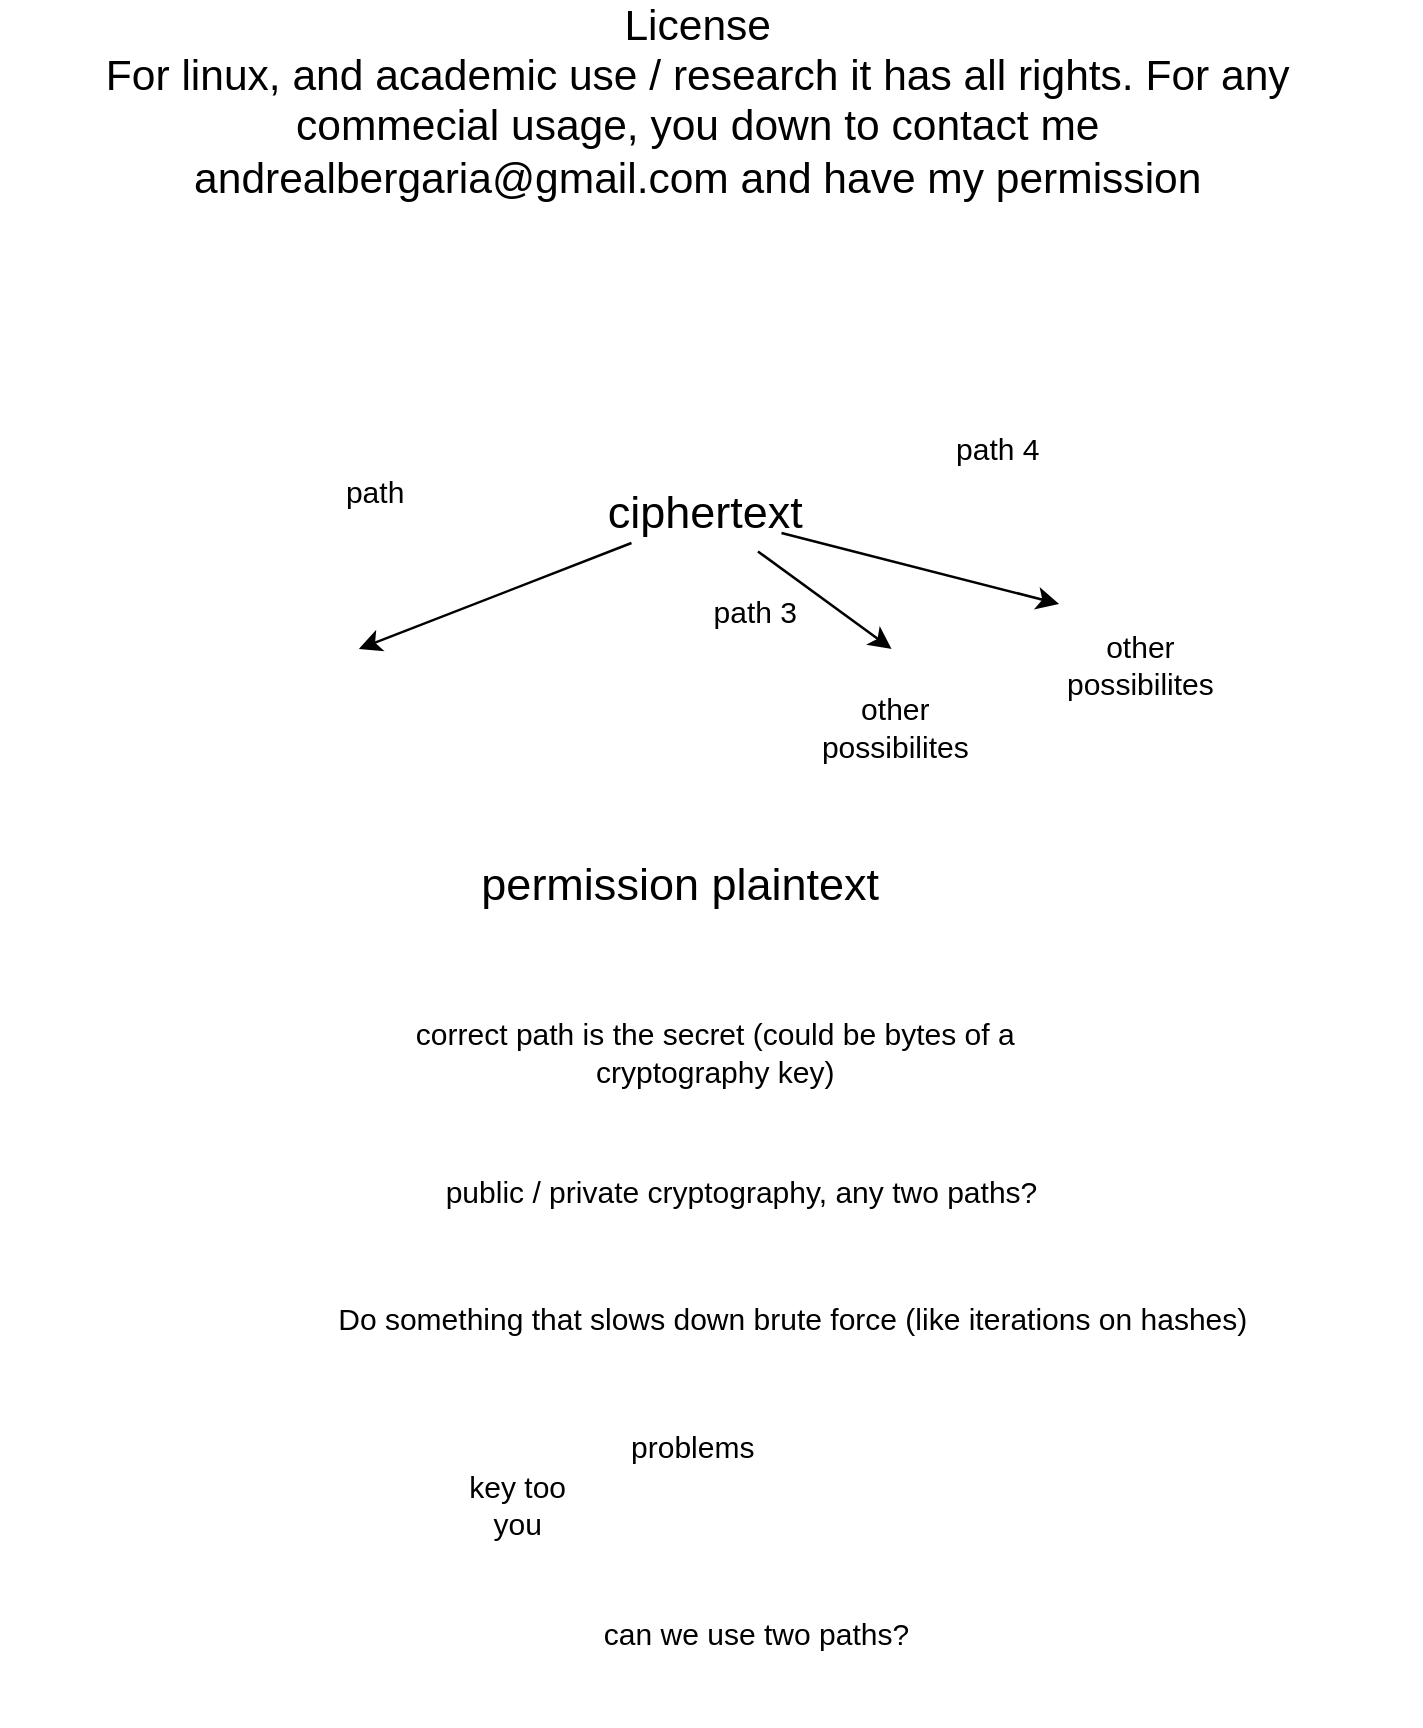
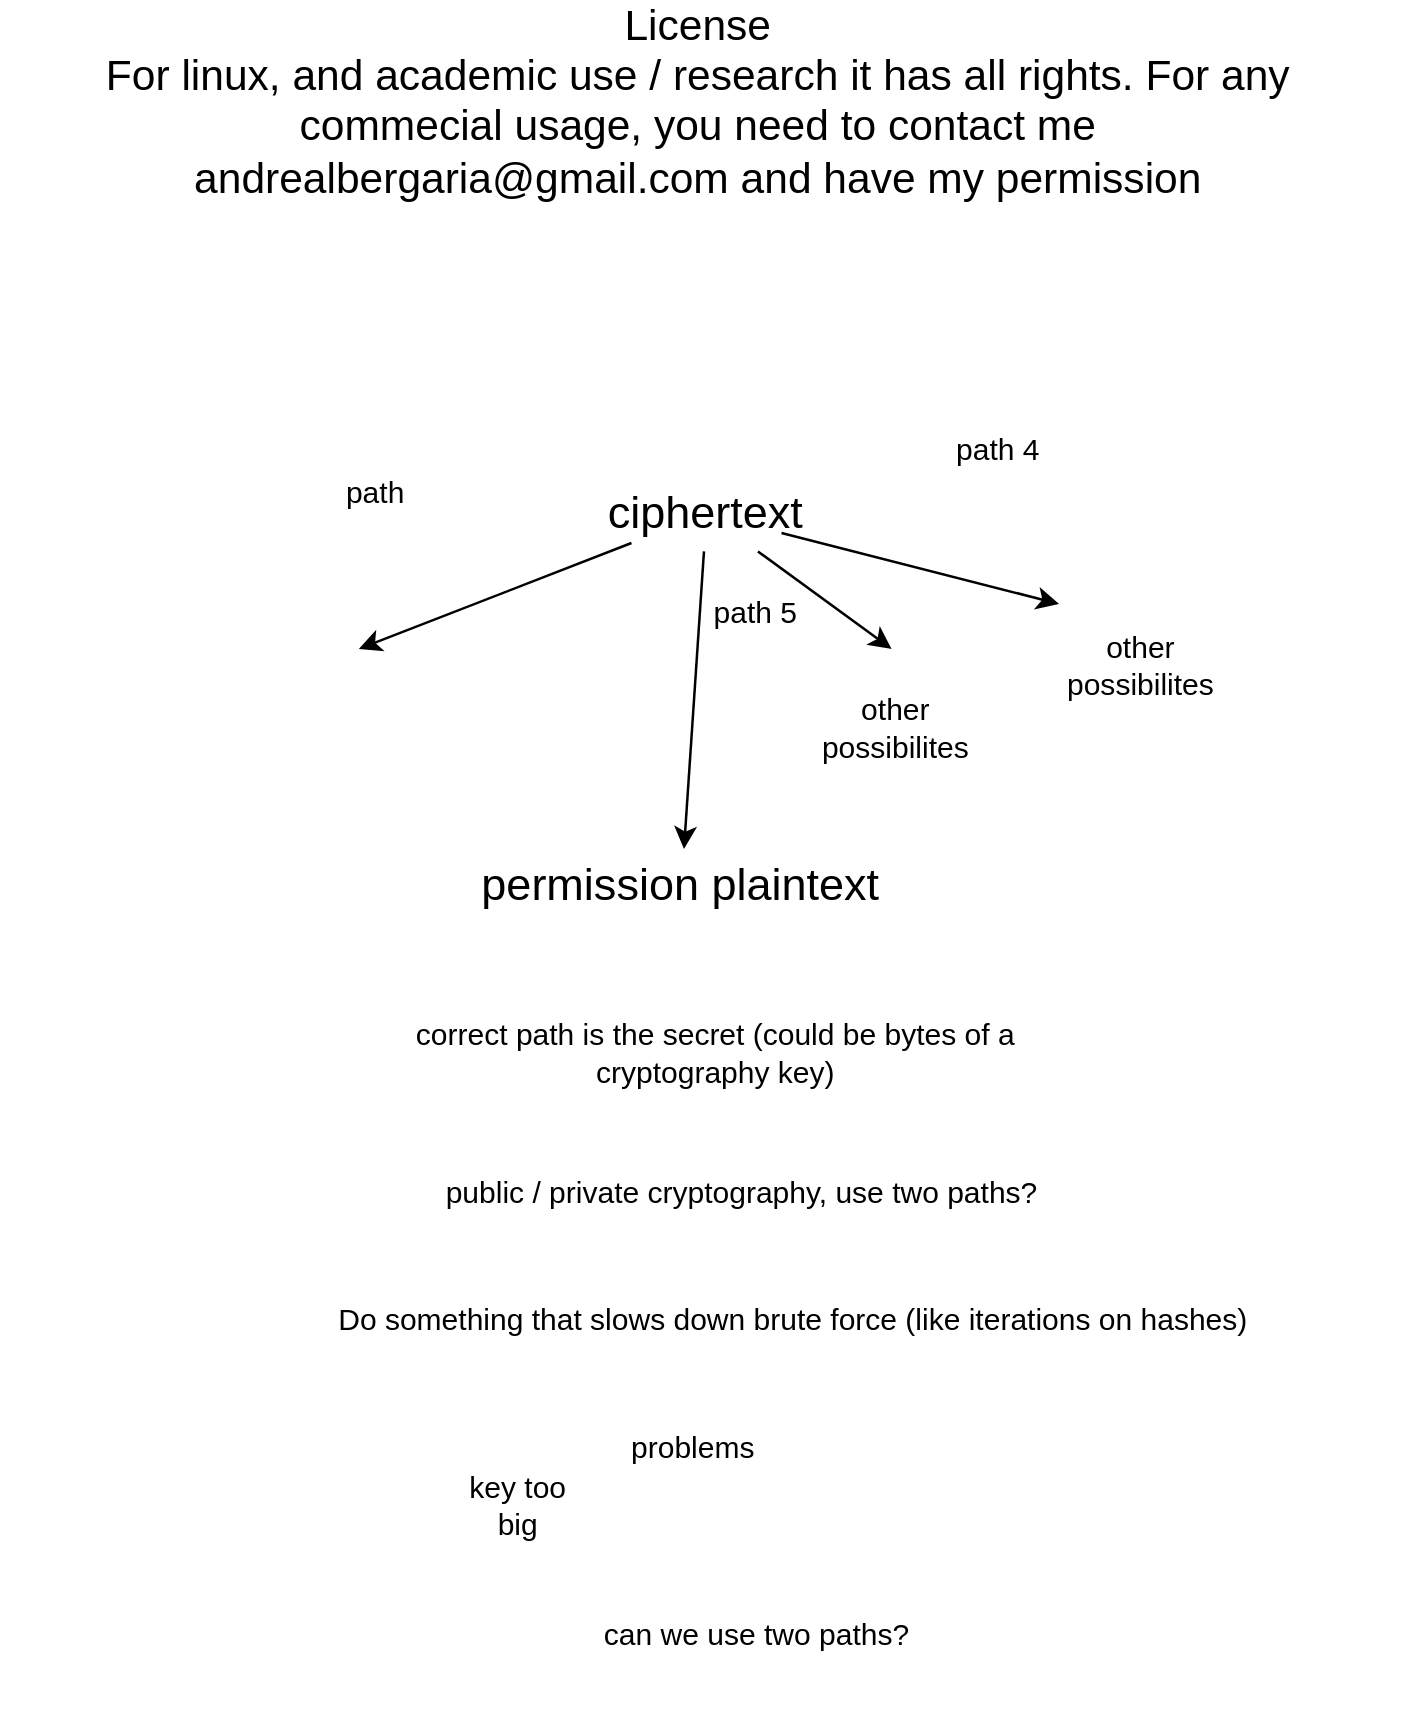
node "License For linux, and academic use / research it has all rights. For any commecial usage, you down to contact me andrealbergaria@gmail.com and have my permission": label "License For linux, and academic use / research it has all rights. For any commecial usage, you down to contact me andrealbergaria@gmail.com and have my permission" -> "License For linux, and academic use / research it has all rights. For any commecial usage, you need to contact me andrealbergaria@gmail.com and have my permission"
node "path 3": label "path 3" -> "path 5"
edge "ciphertext" -> "permission plaintext": added
node "public / private cryptography, any two paths?": label "public / private cryptography, any two paths?" -> "public / private cryptography, use two paths?"
node "key too you": label "key too you" -> "key too big"
